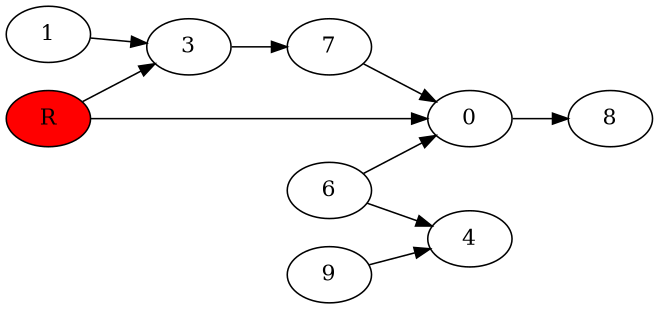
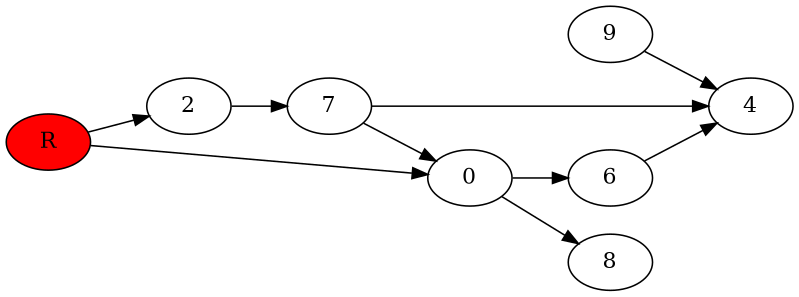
node "1": removed
node "3": label "3" -> "2"
edge "7" -> "4": added
edge "6" -> "0": reversed
